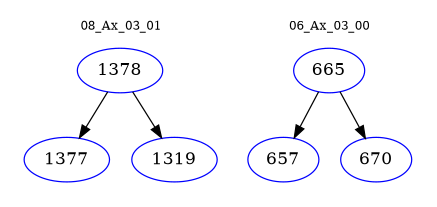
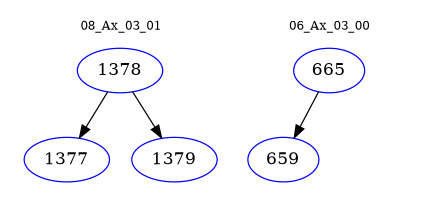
node "1319": label "1319" -> "1379"
node "657": label "657" -> "659"
node "670": removed
